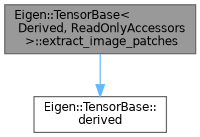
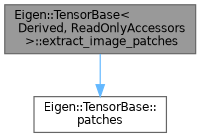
node "Eigen::TensorBase:: derived": label "Eigen::TensorBase:: derived" -> "Eigen::TensorBase:: patches"
